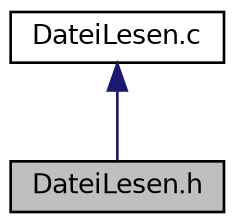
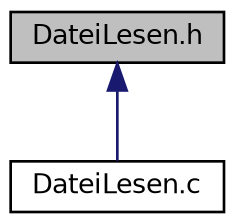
edge "DateiLesen.h" -> "DateiLesen.c": reversed
